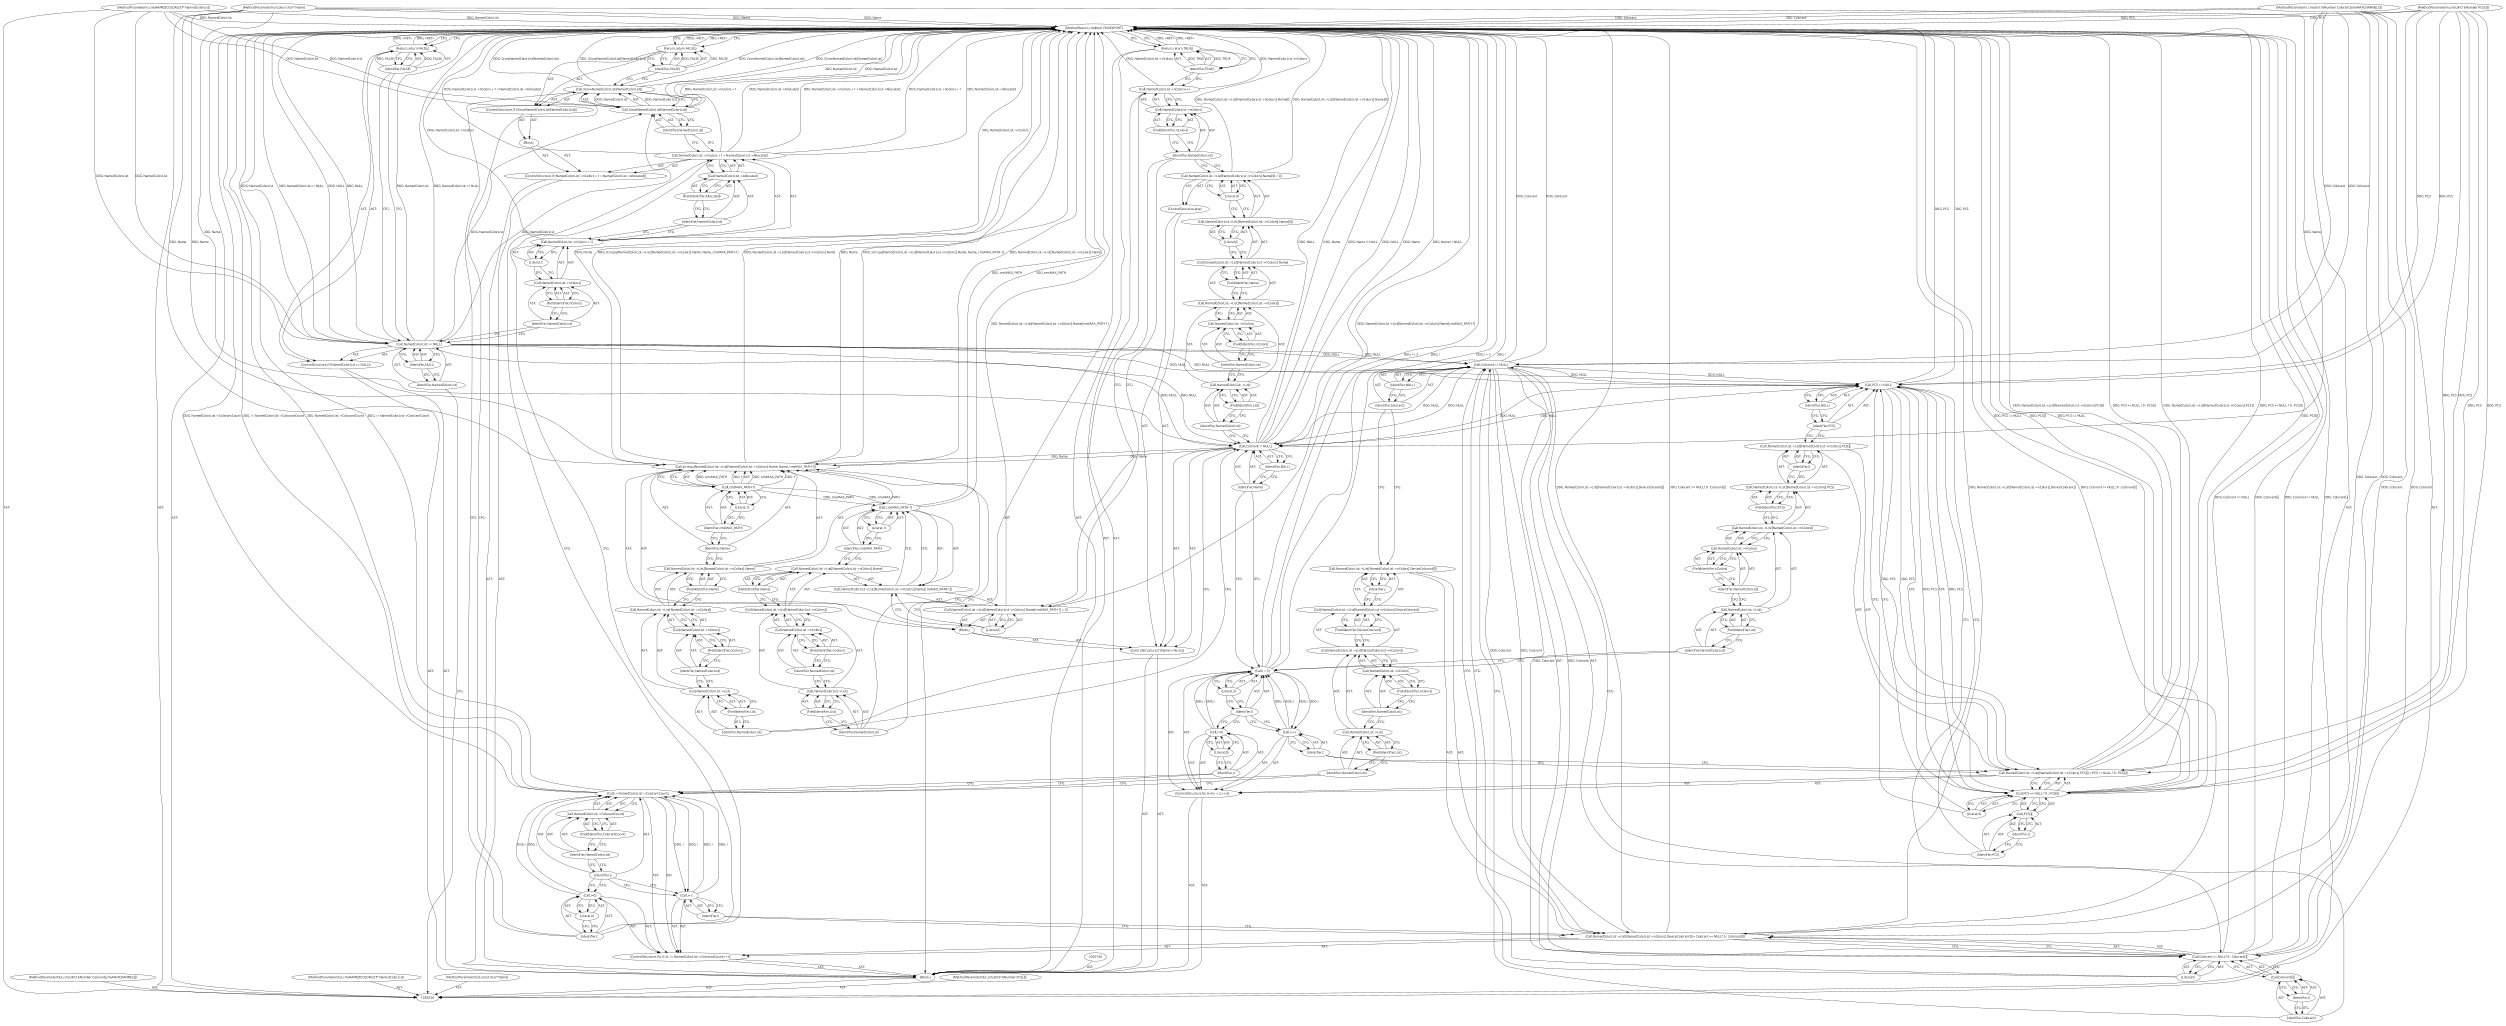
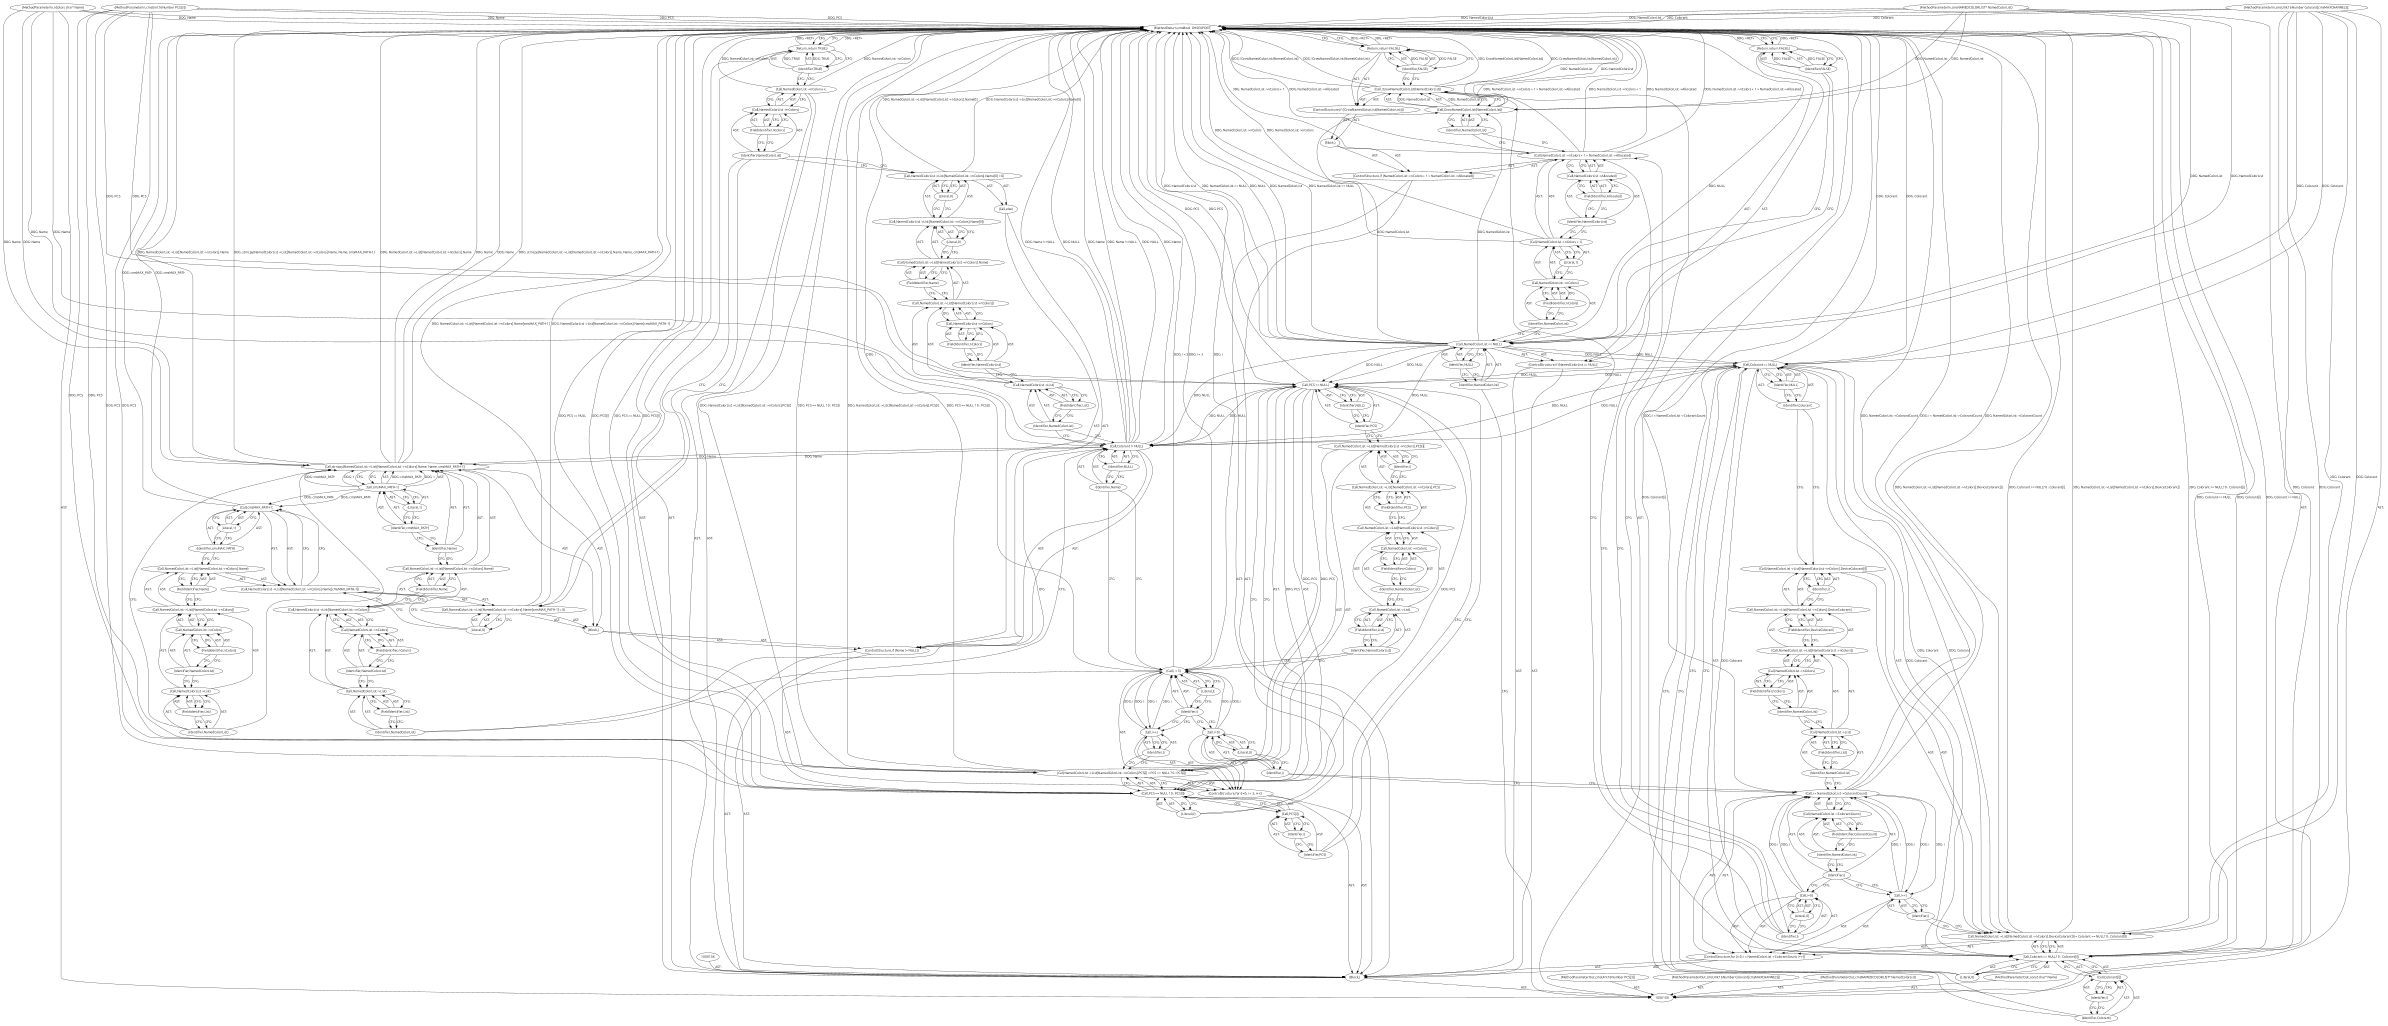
node "(ControlStructure,else)": label "(ControlStructure,else)" -> "(Call,else)"
edge "(MethodParameterIn,cmsUInt16Number PCS[3])" -> "1000100": removed, label "AST:"
